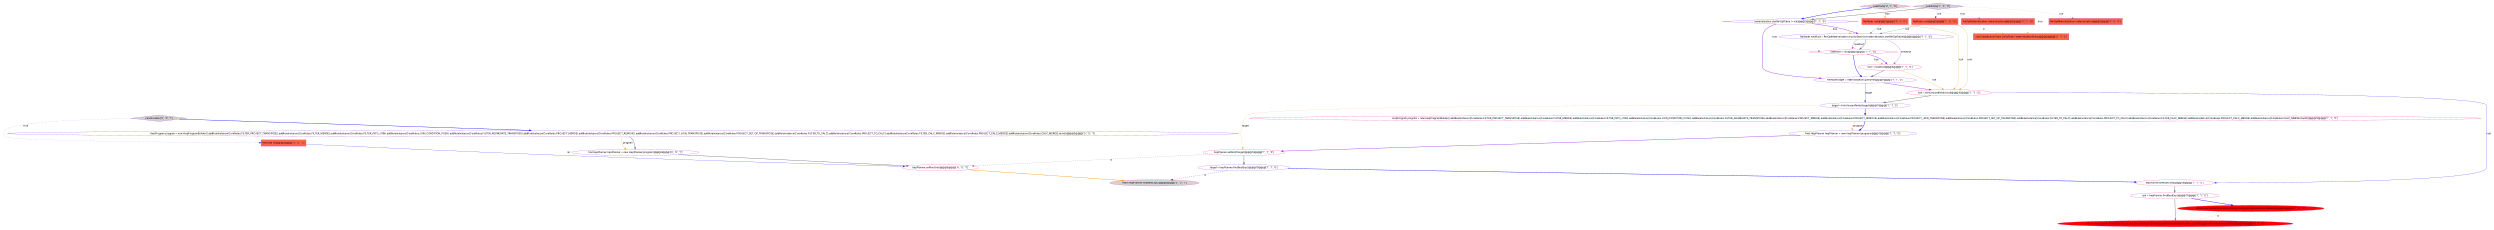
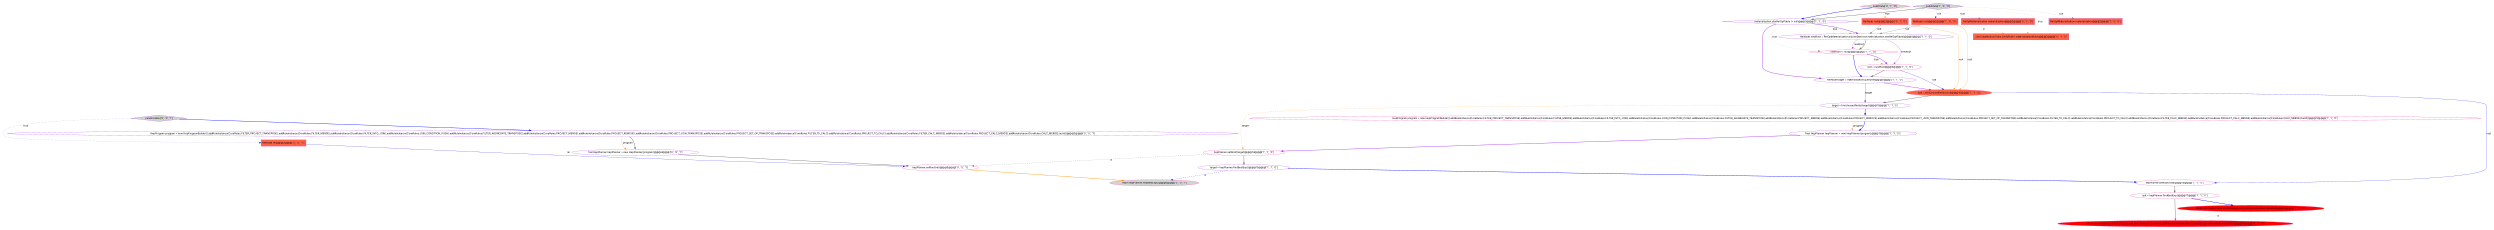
edge "root = newRoot@@@6@@@['1', '1', '0']" -> "root = trimUnusedfields(root)@@@10@@@['1', '1', '0']": color darkorange -> blue
node "root = trimUnusedfields(root)@@@10@@@['1', '1', '0']": fillcolor white -> tomato
